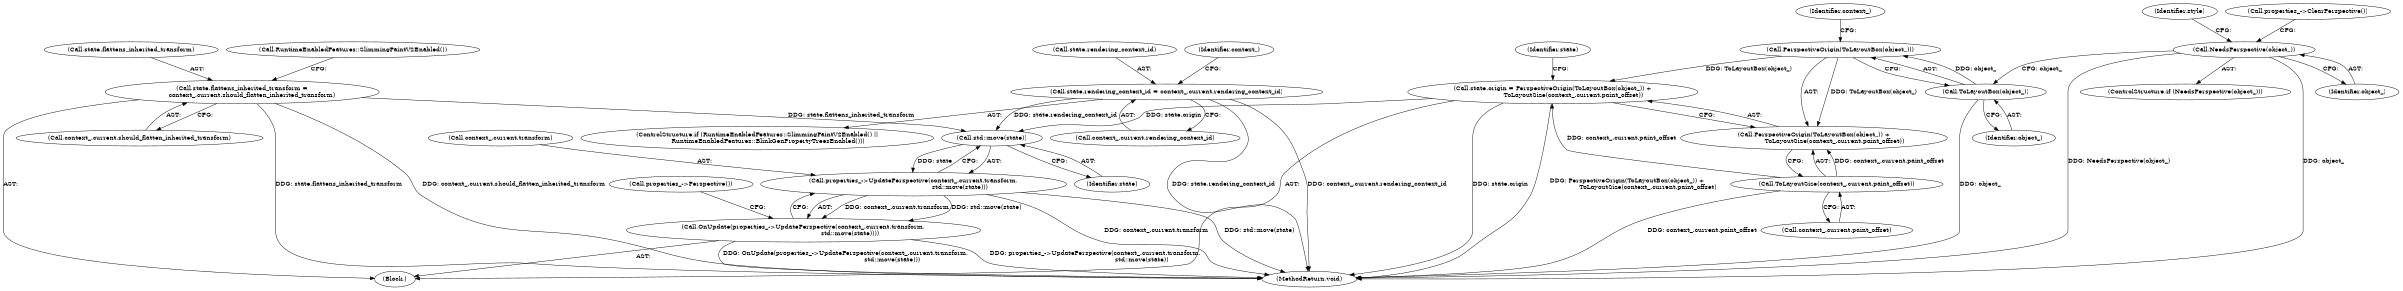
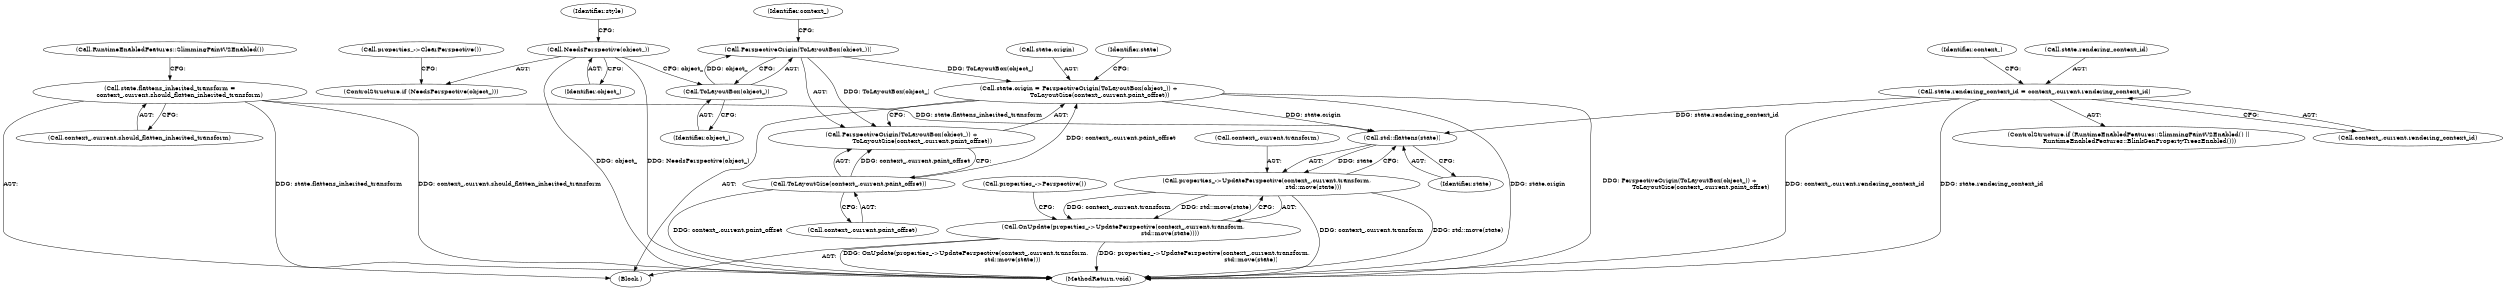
edge "(Call,properties_->ClearPerspective())" -> "(Call,NeedsPerspective(object_))": now "(Call,properties_->ClearPerspective())" -> "(ControlStructure,if (NeedsPerspective(object_)))"
node "(Call,state.flattens_inherited_transform)": removed
node "(Call,state.origin)": added
node "(Call,std::move(state))": label "(Call,std::move(state))" -> "(Call,std::flattens(state))"
edge "(Call,ToLayoutBox(object_))" -> "(MethodReturn,void)": removed, label "DDG: object_"
